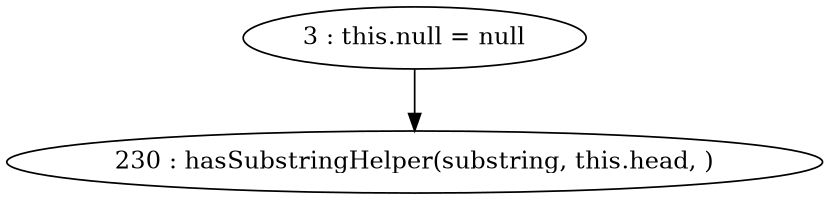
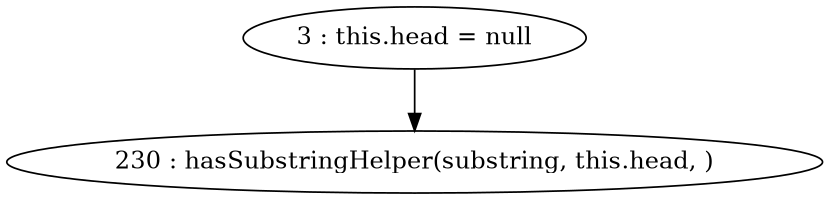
node "3 : this.null = null": label "3 : this.null = null" -> "3 : this.head = null"
